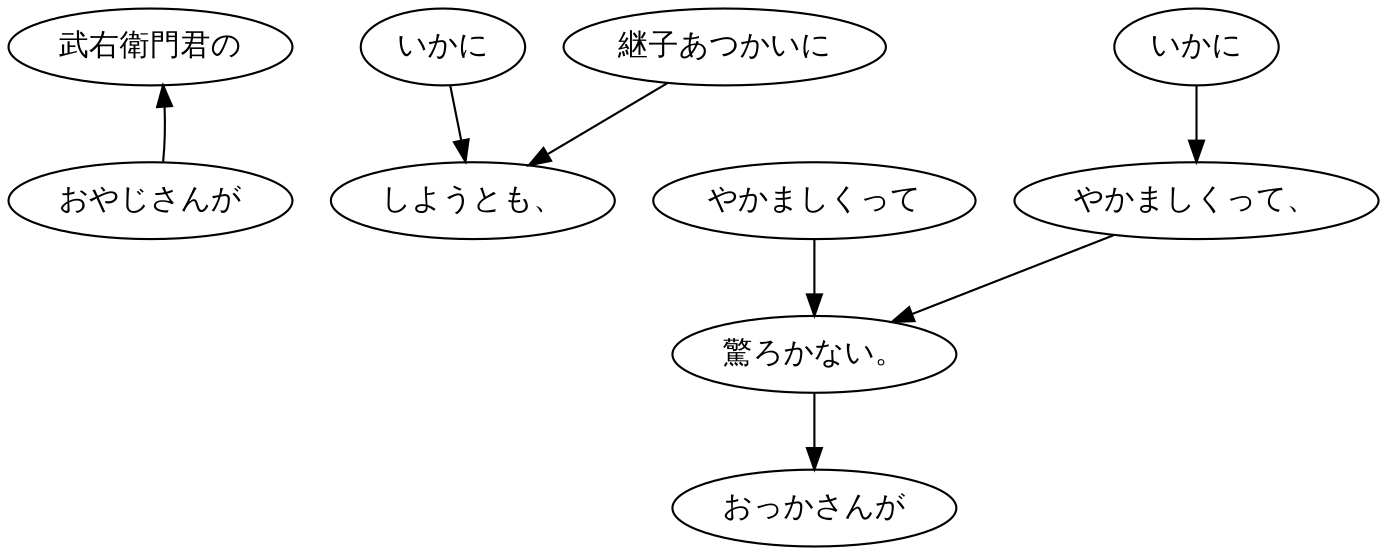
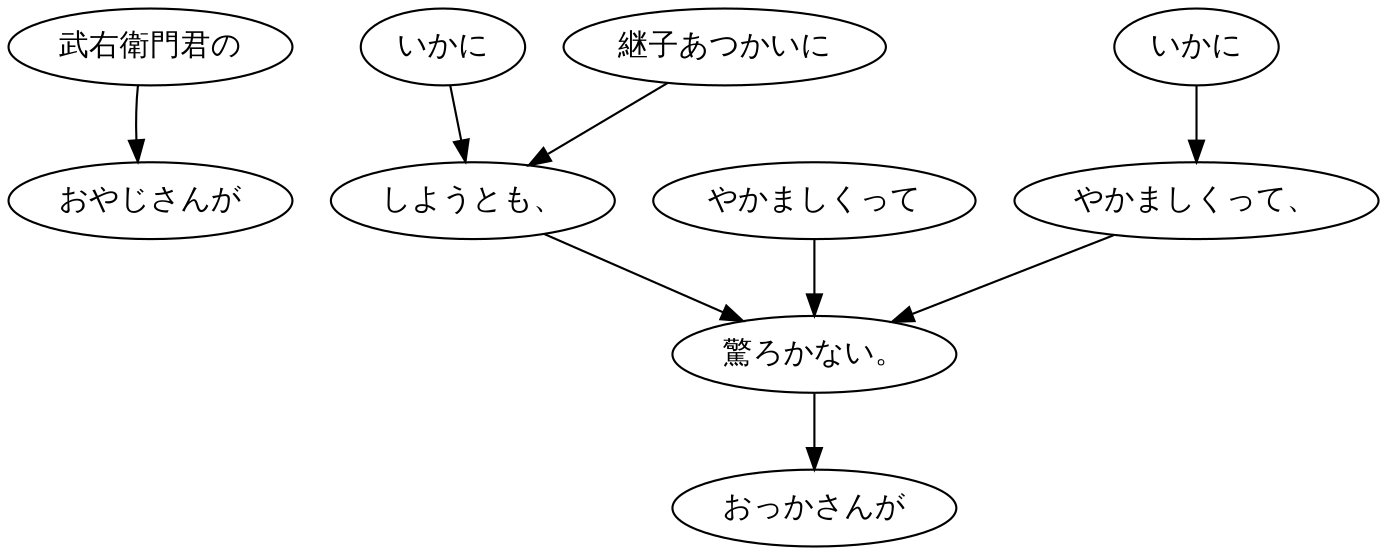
edge "おやじさんが" -> "武右衛門君の": reversed
edge "しようとも、" -> "驚ろかない。": added
